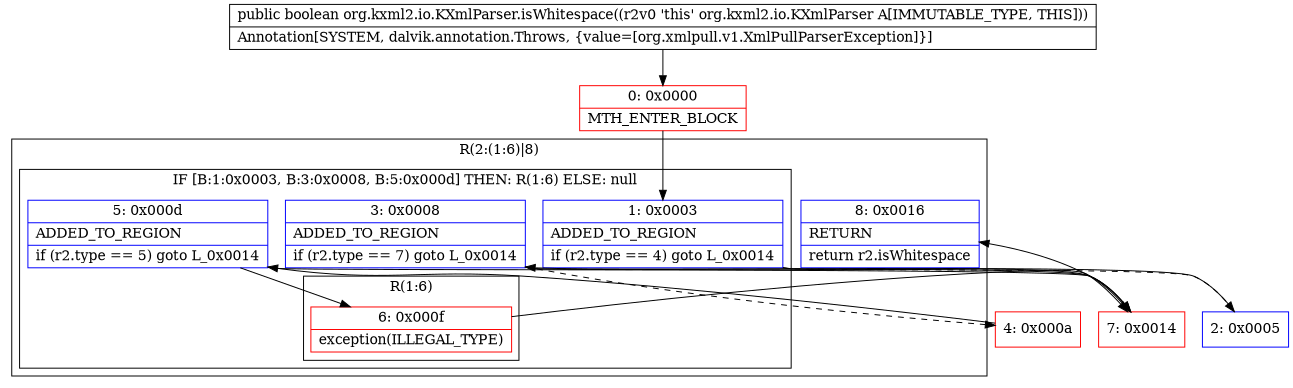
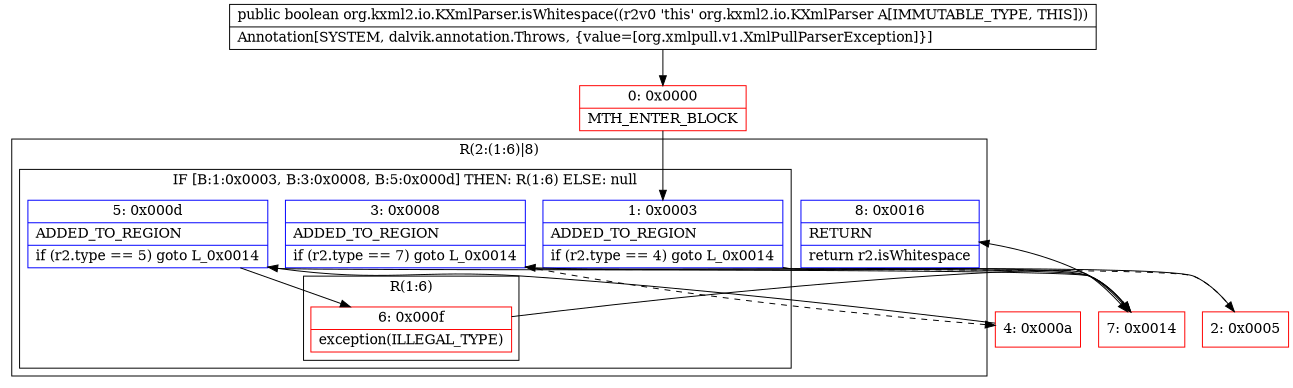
node "2: 0x0005": color blue -> red
